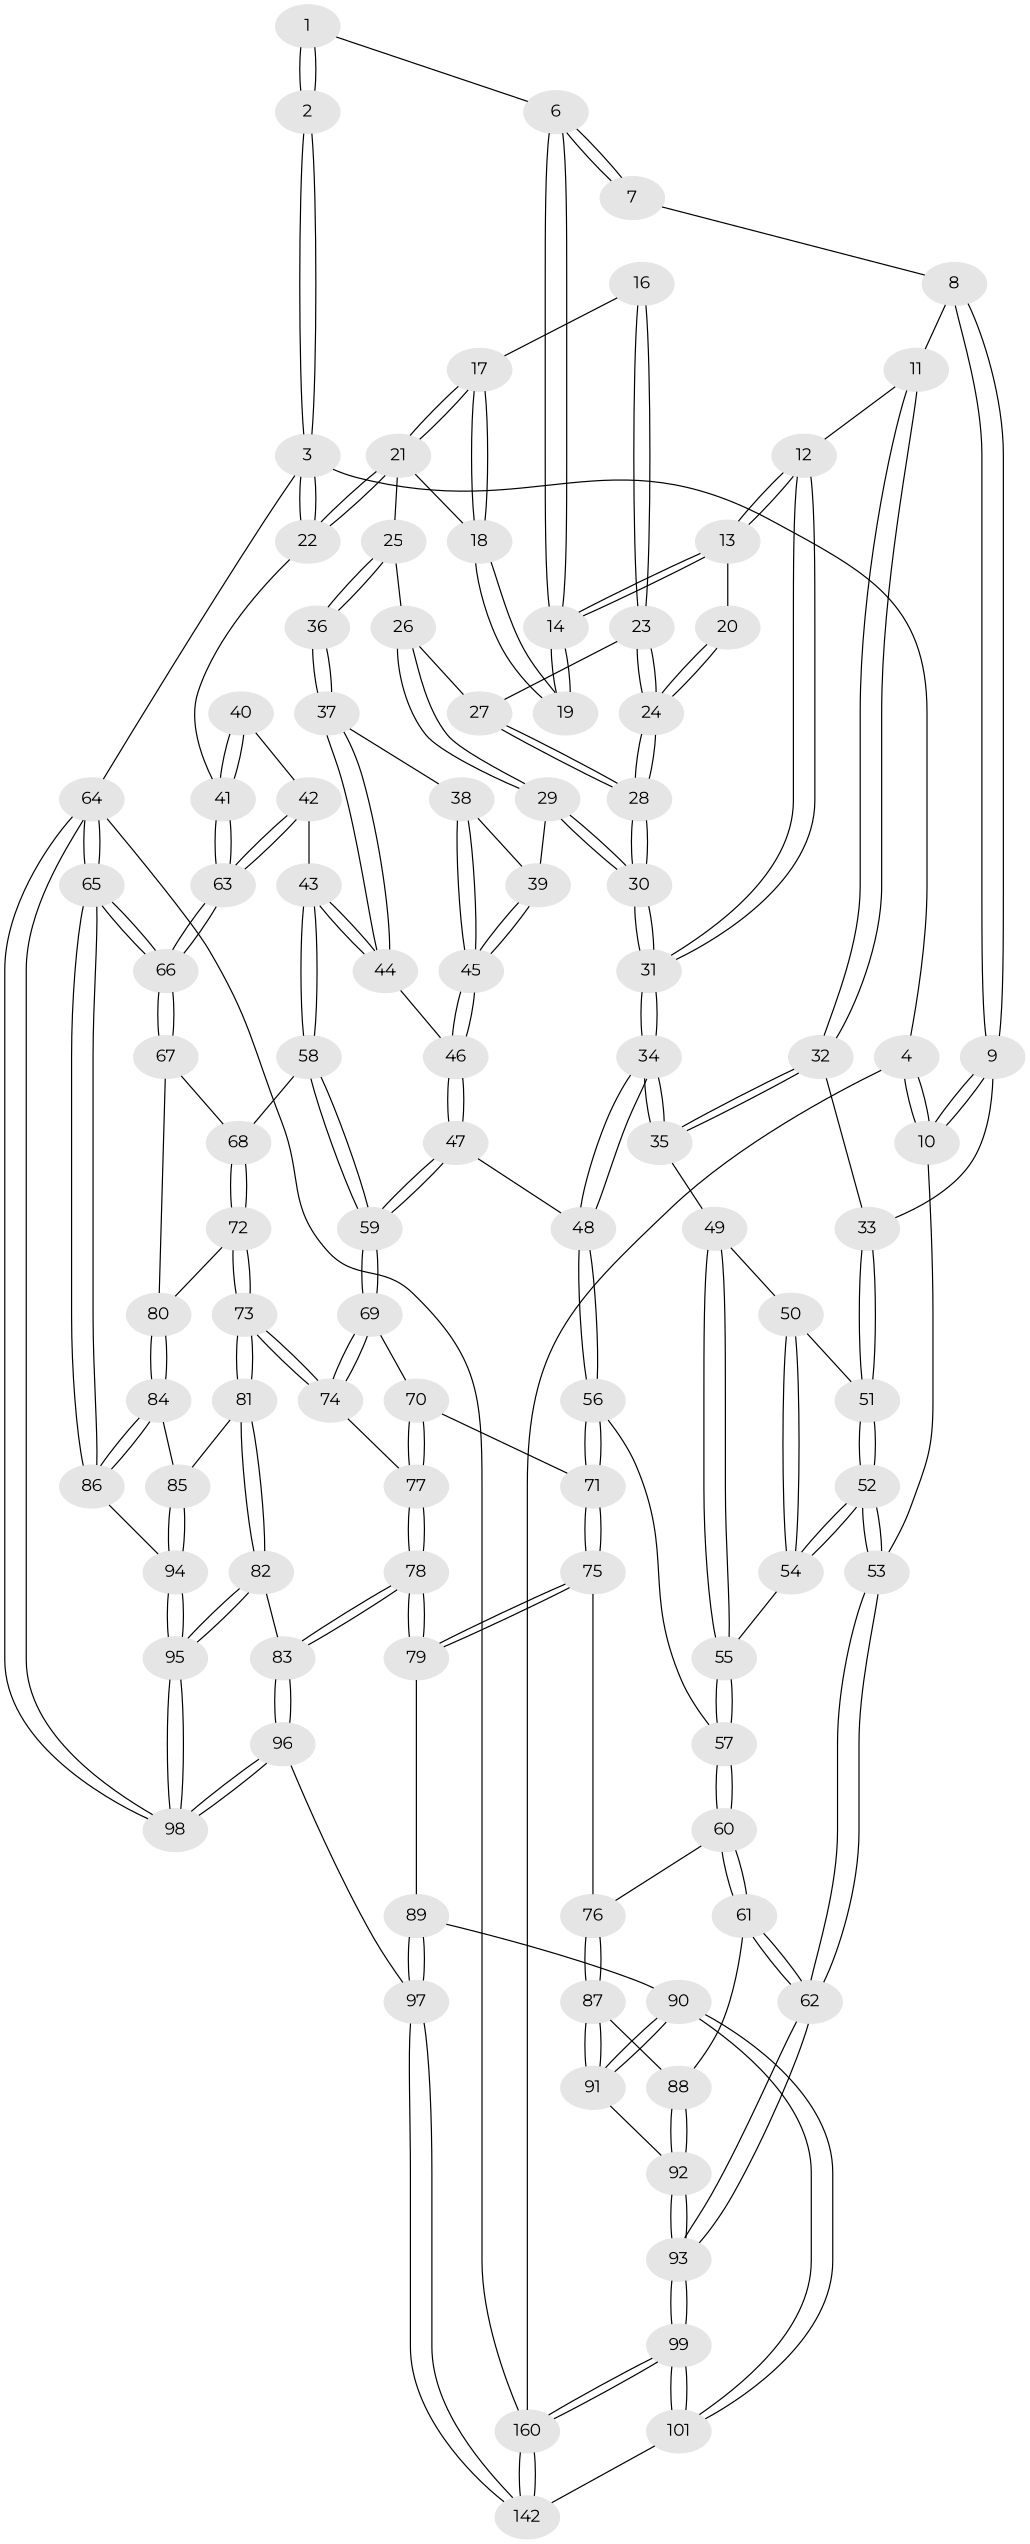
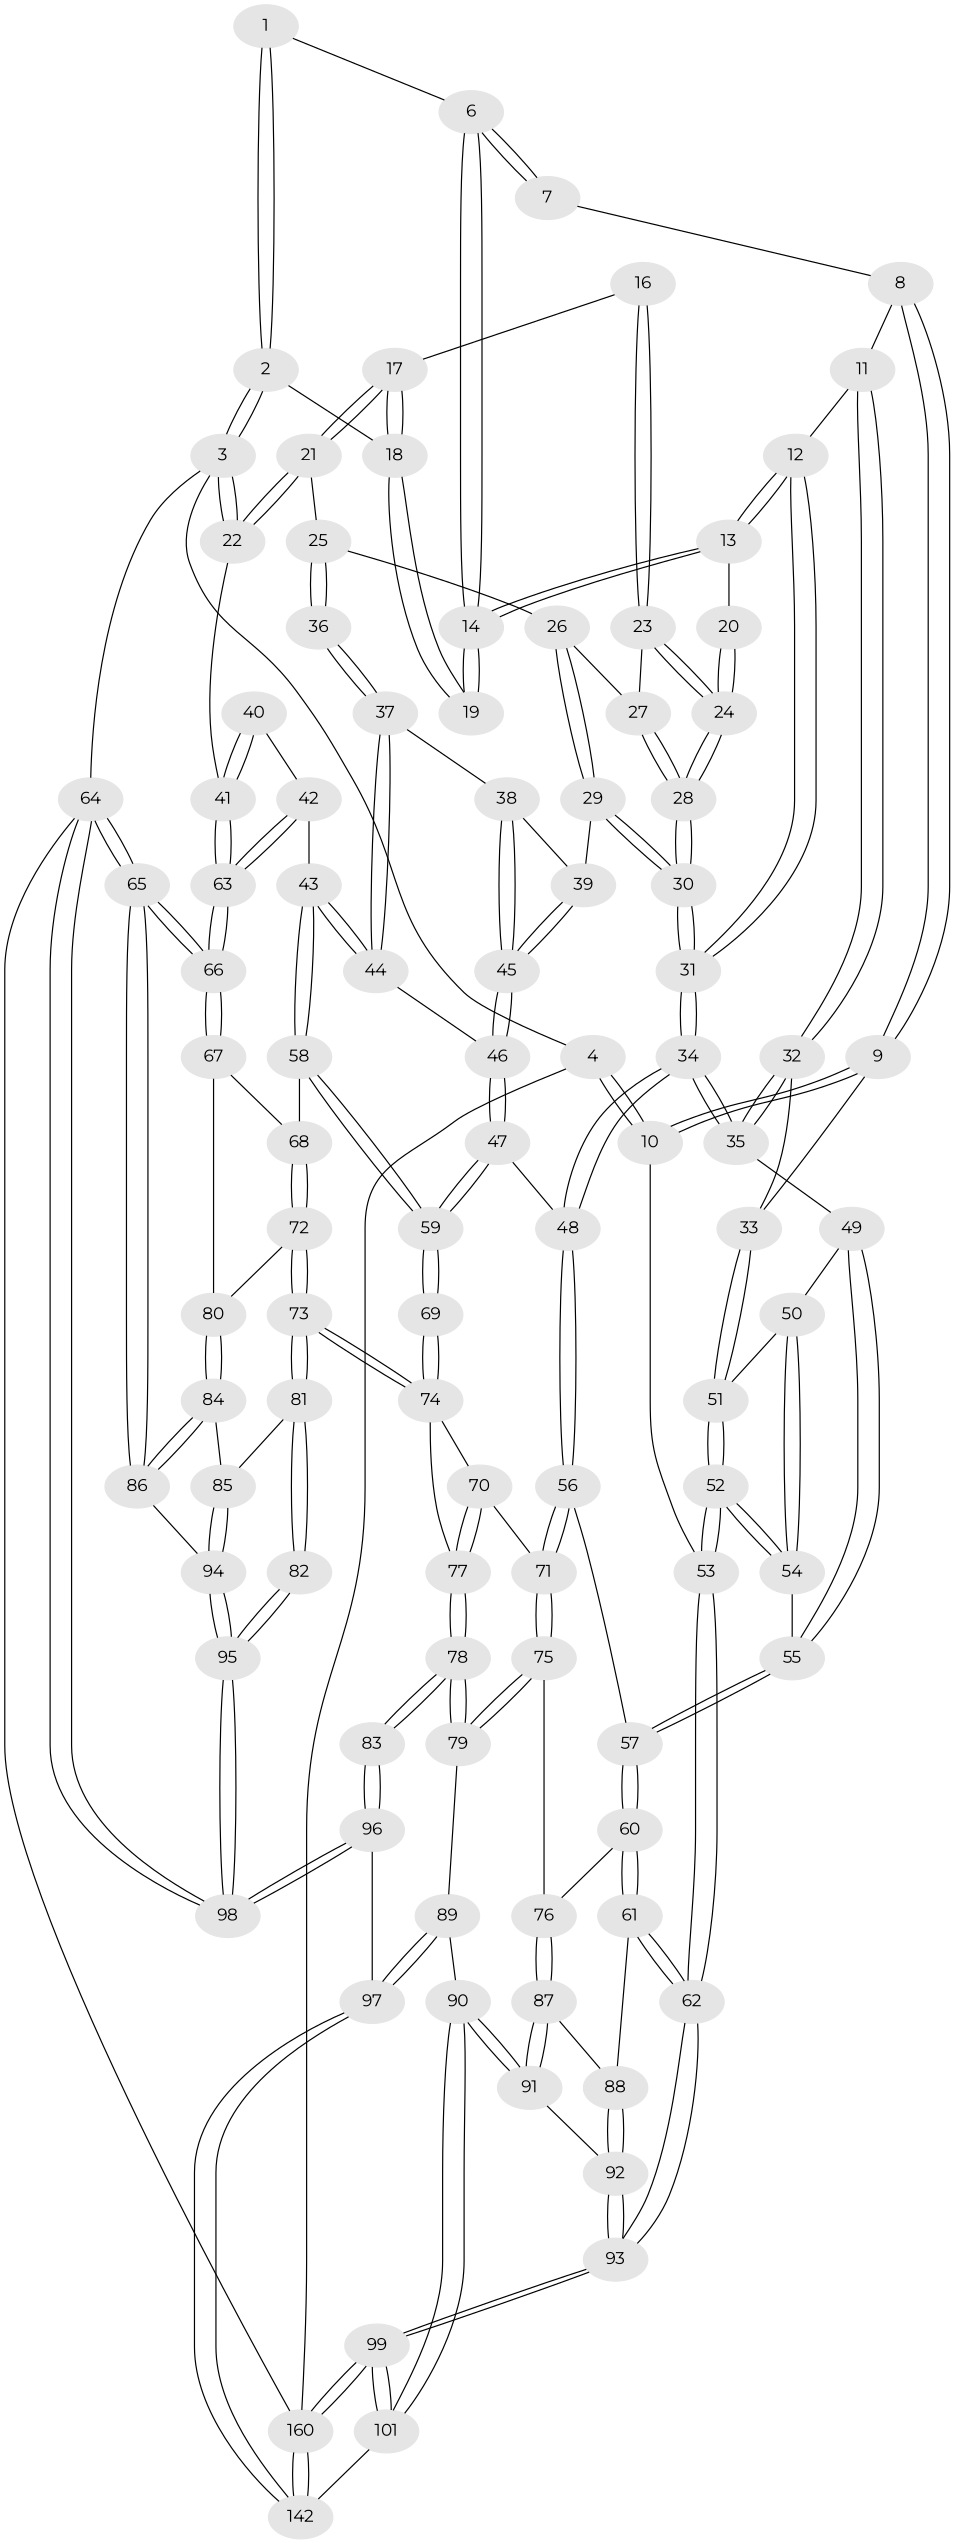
edge "21" -- "18": now "2" -- "18"
edge "69" -- "70": now "74" -- "70"
edge "82" -- "83": removed
